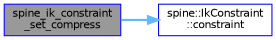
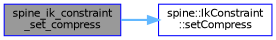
node "spine::IkConstraint ::constraint": label "spine::IkConstraint ::constraint" -> "spine::IkConstraint ::setCompress"
